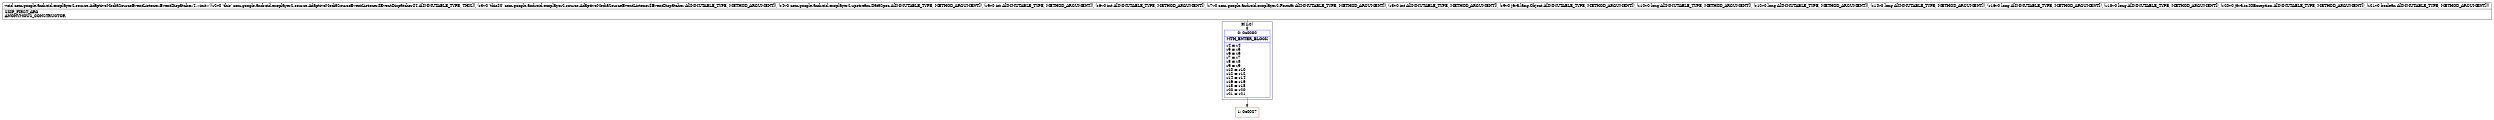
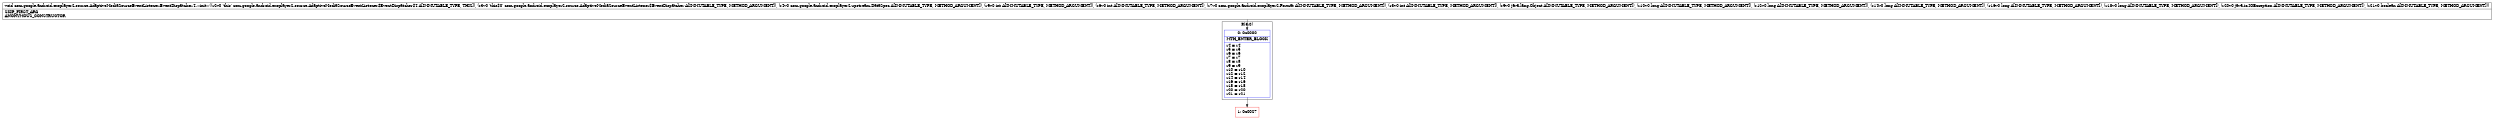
cluster "R(1:0)": label "R(1:0)" -> "R(3:0)"
